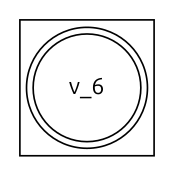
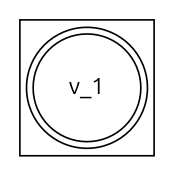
node "v_6": label "v_6" -> "v_1"
